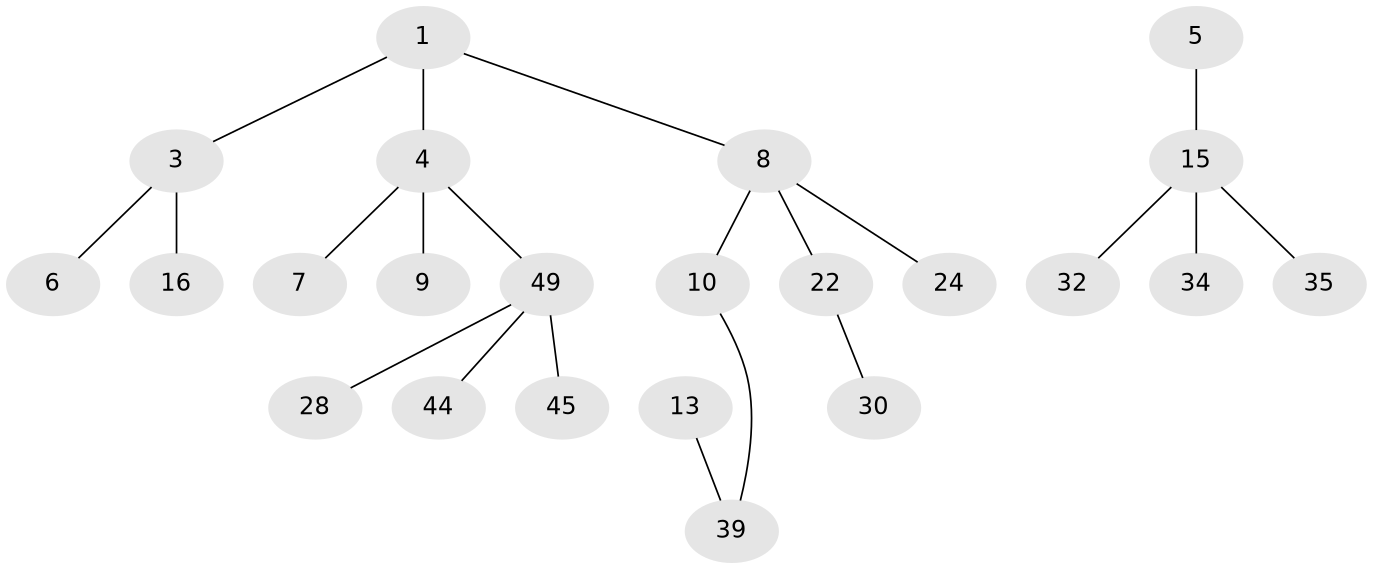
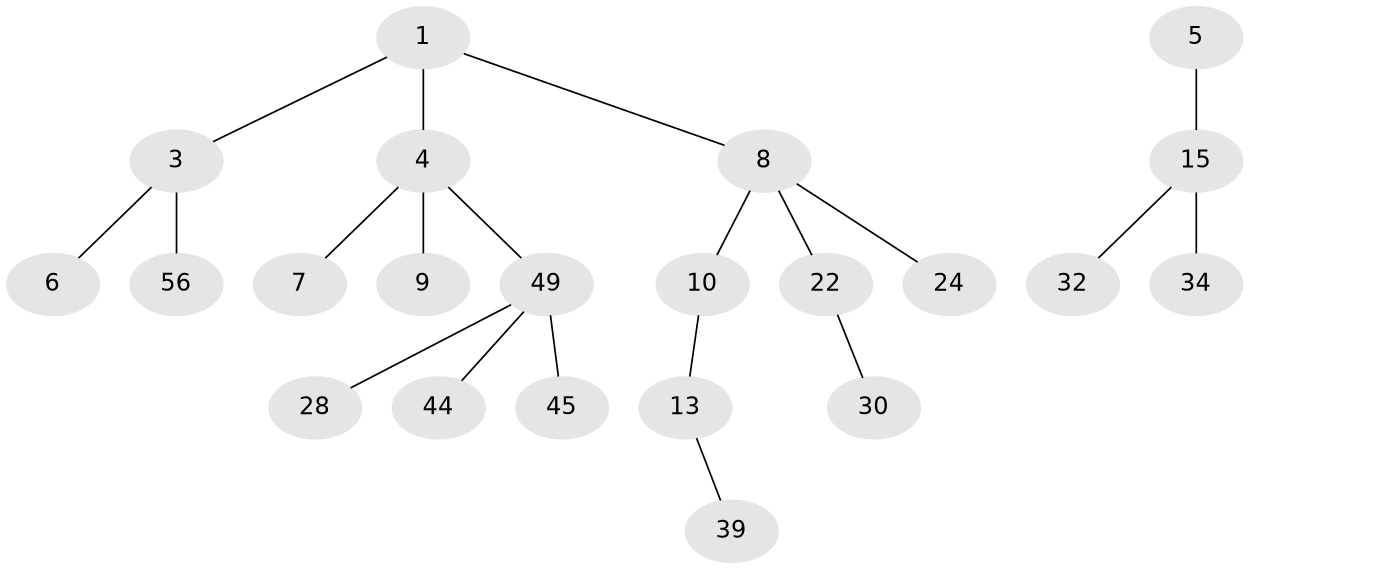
node "16": label "16" -> "56"
node "35": removed
edge "10" -- "39": now "10" -- "13"
